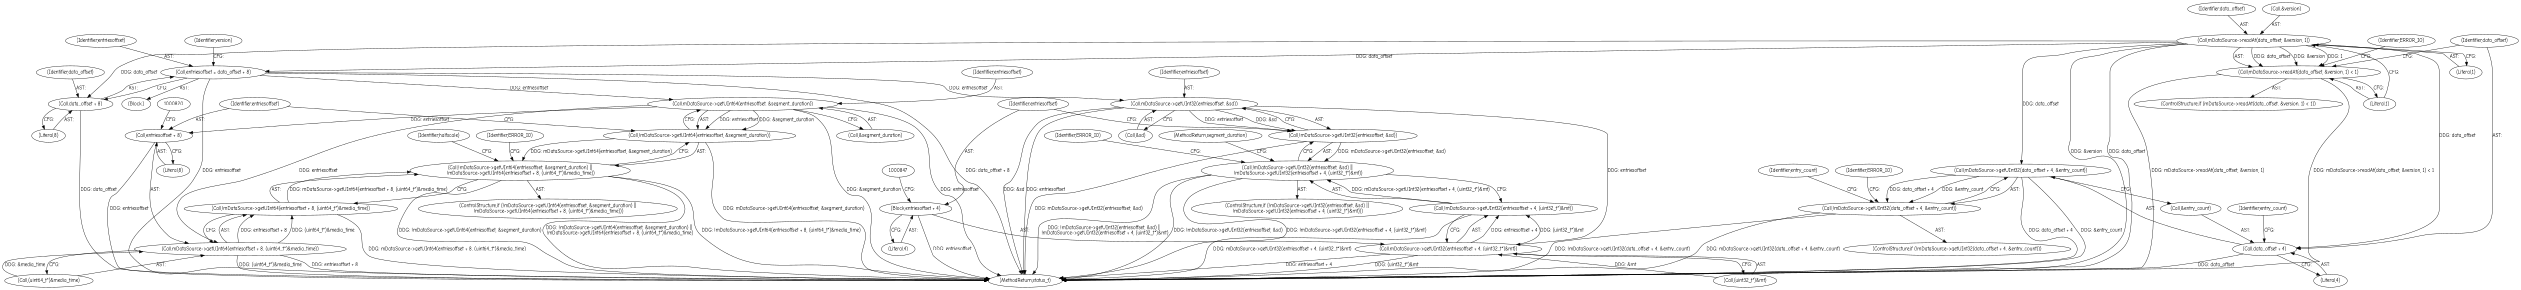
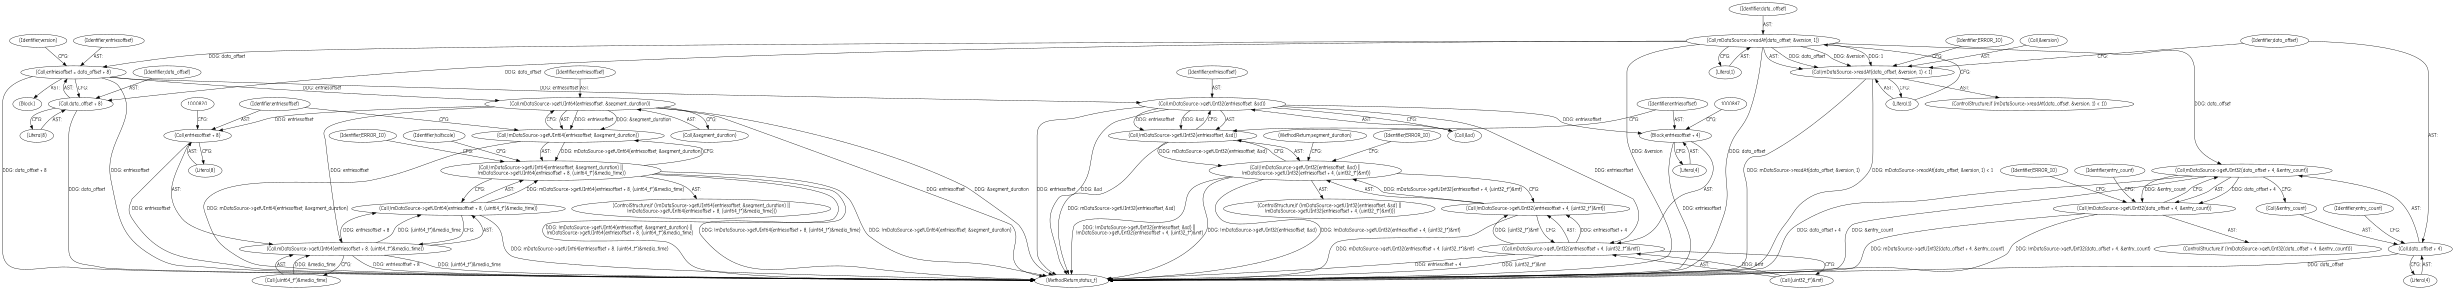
edge "(Call,&version)" -> "(Call,mDataSource->readAt(data_offset, &version, 1))": now "(Call,&version)" -> "(Call,mDataSource->readAt(data_offset, &version, 1) < 1)"
edge "(Call,mDataSource->getUInt32(entriesoffset, &sd))" -> "(Block,entriesoffset + 4)": added, label "DDG: entriesoffset"
edge "(Call,mDataSource->readAt(data_offset, &version, 1))" -> "(Call,data_offset + 4)": removed, label "DDG: data_offset"
